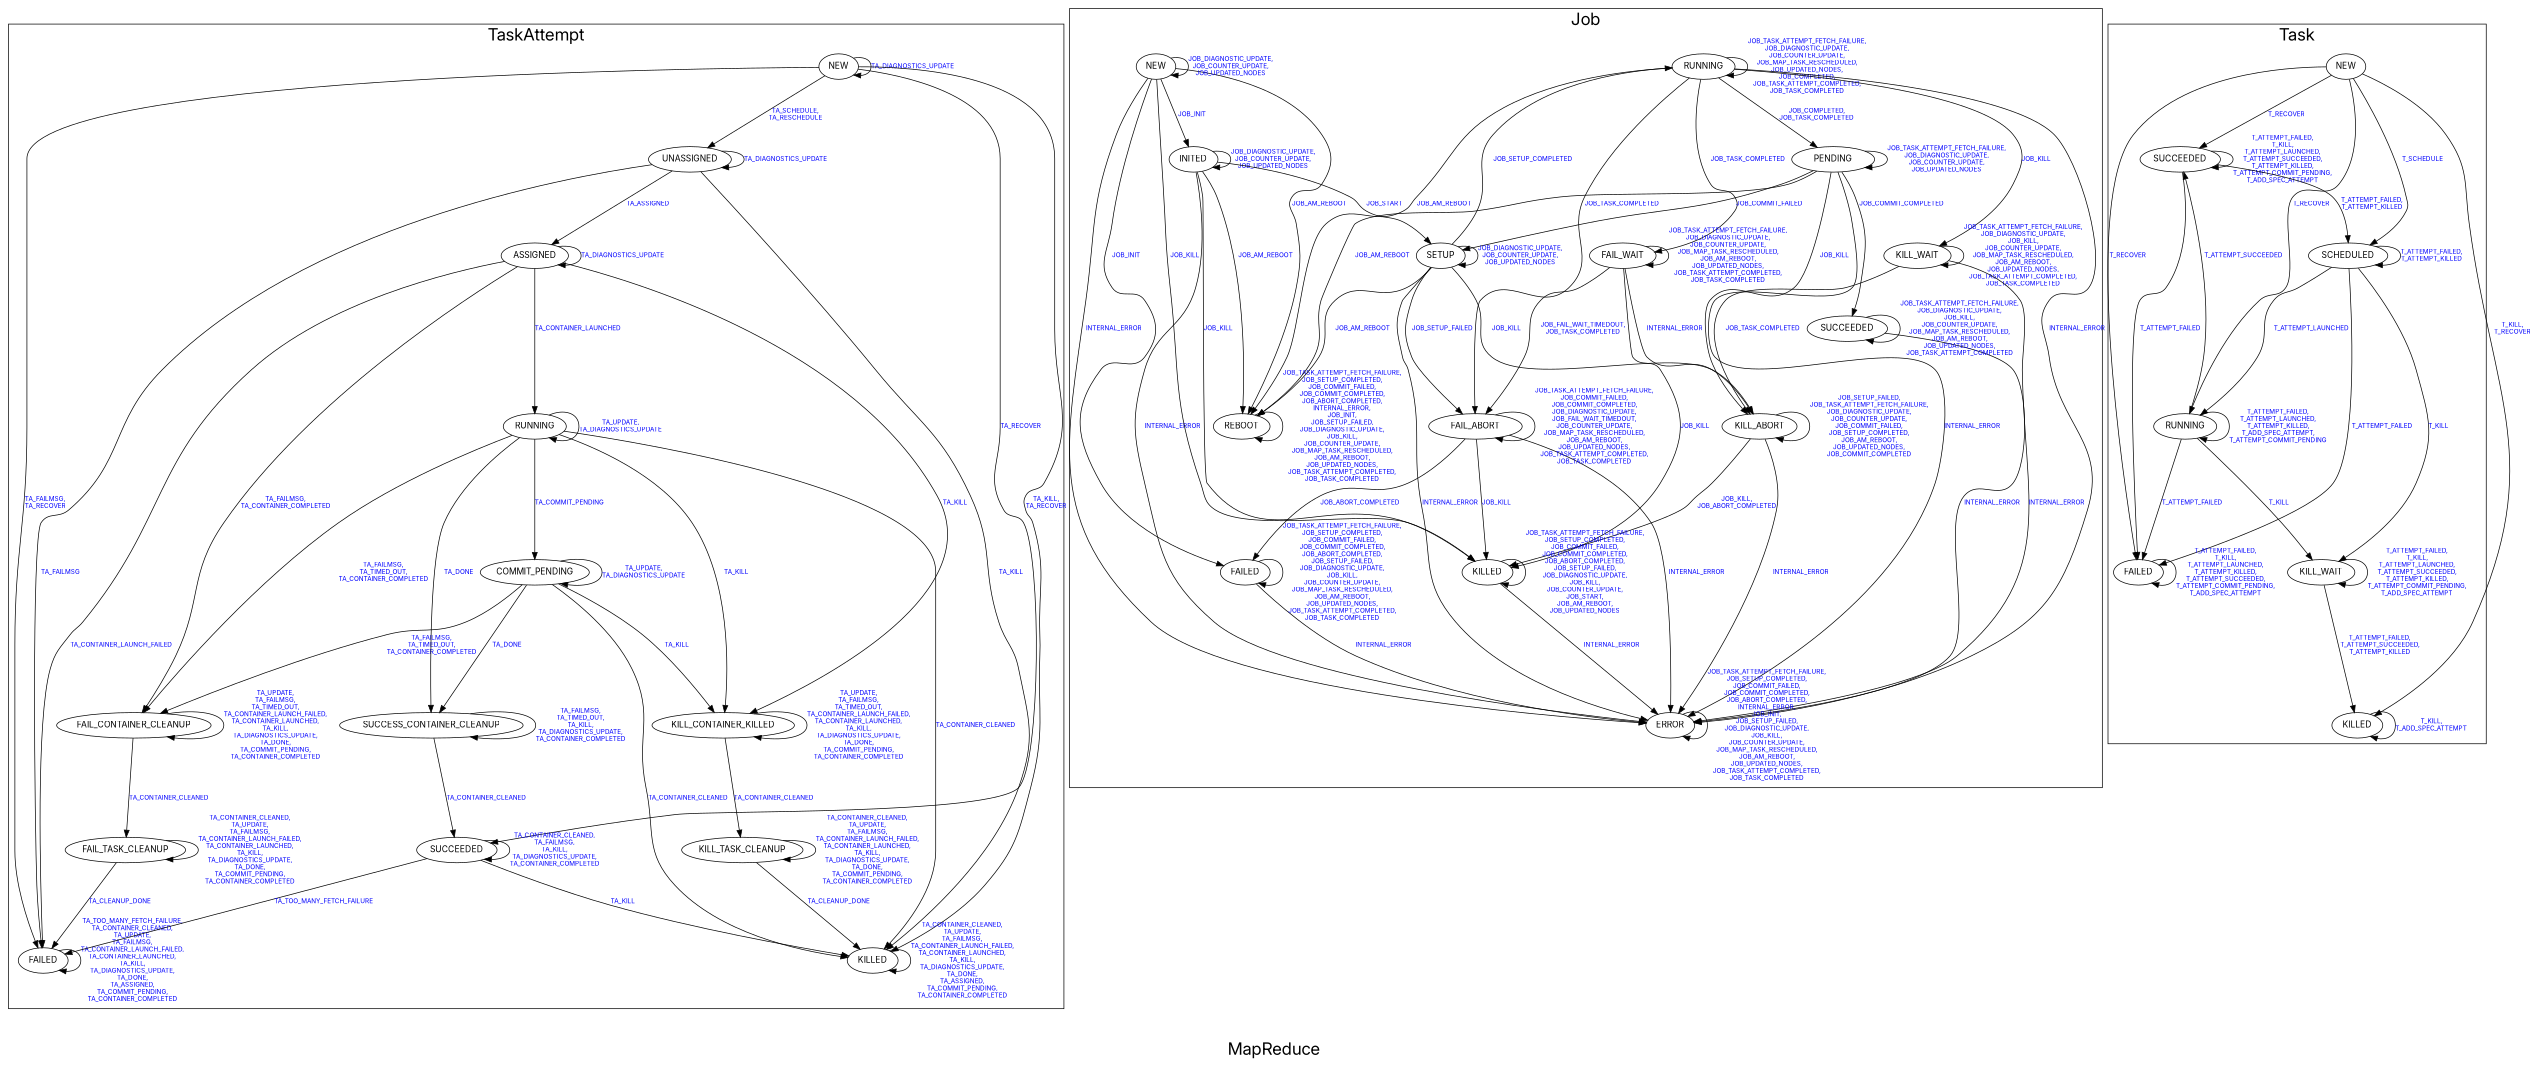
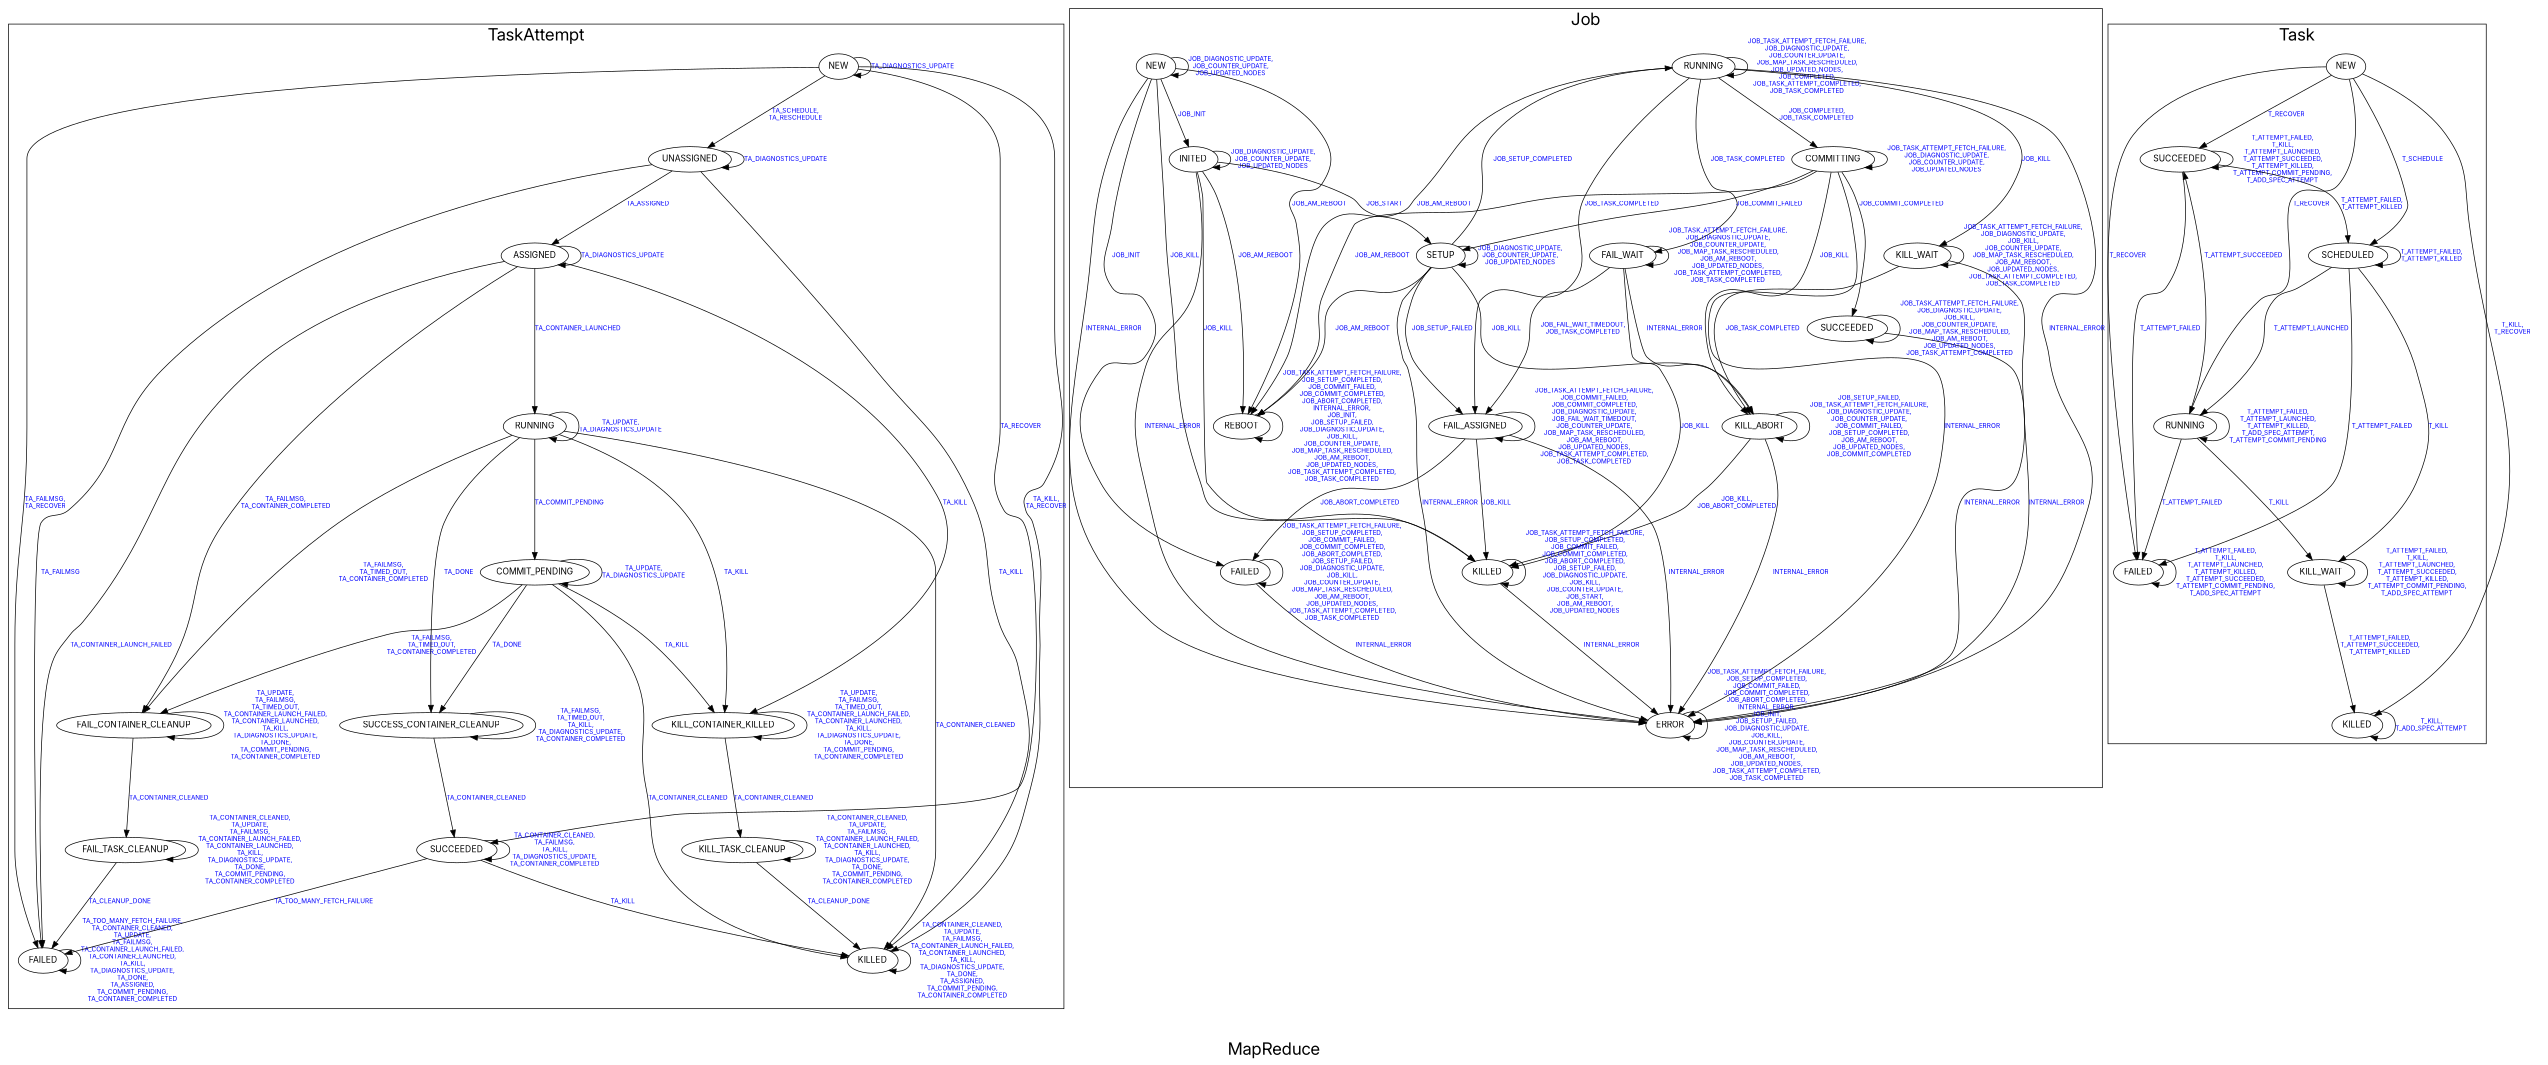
node "PENDING": label "PENDING" -> "COMMITTING"
node "FAIL_ABORT": label "FAIL_ABORT" -> "FAIL_ASSIGNED"
